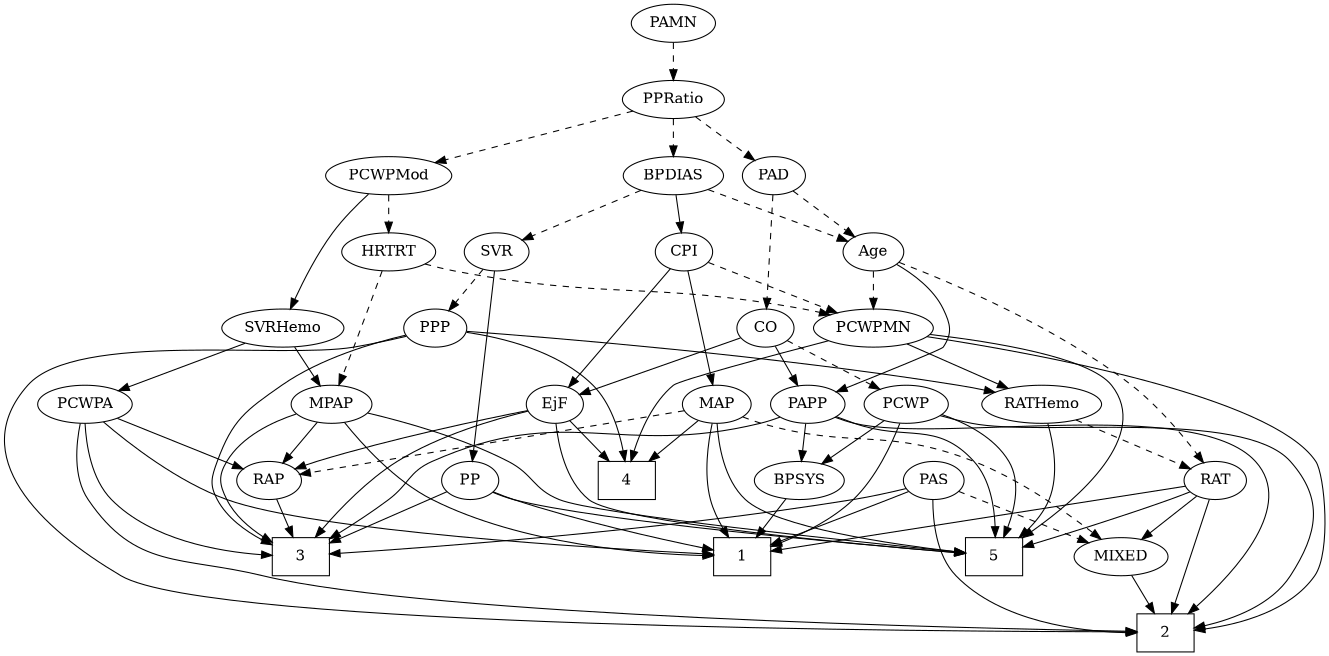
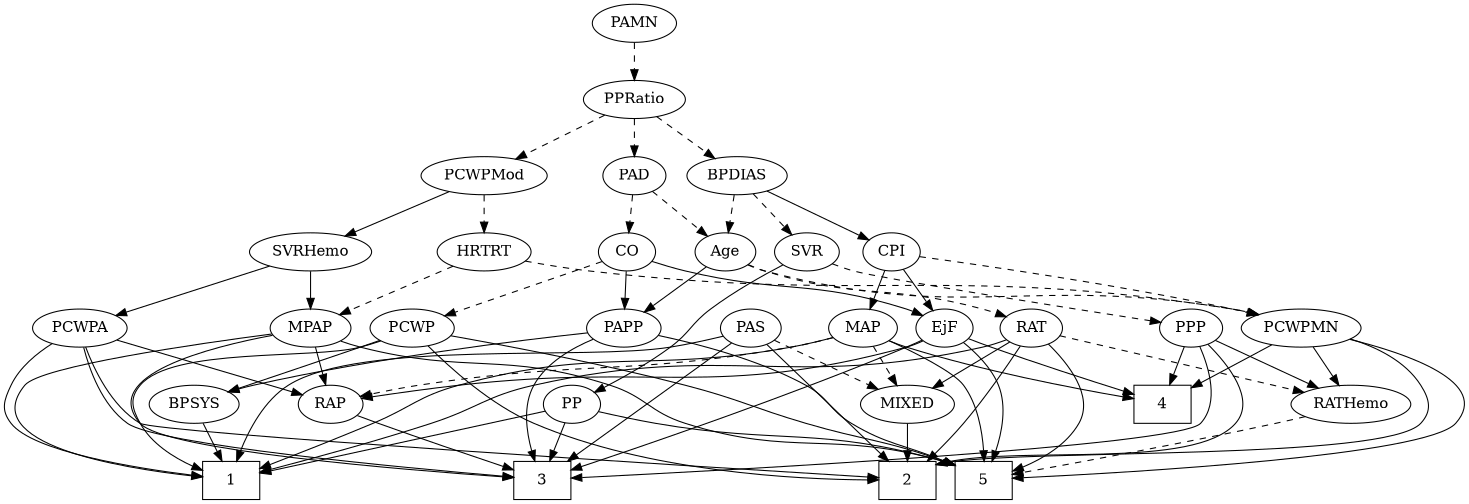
edge "PAPP" -> "2": removed
edge "RATHemo" -> "RAT": reversed
edge "RATHemo" -> "5": style solid -> dashed
